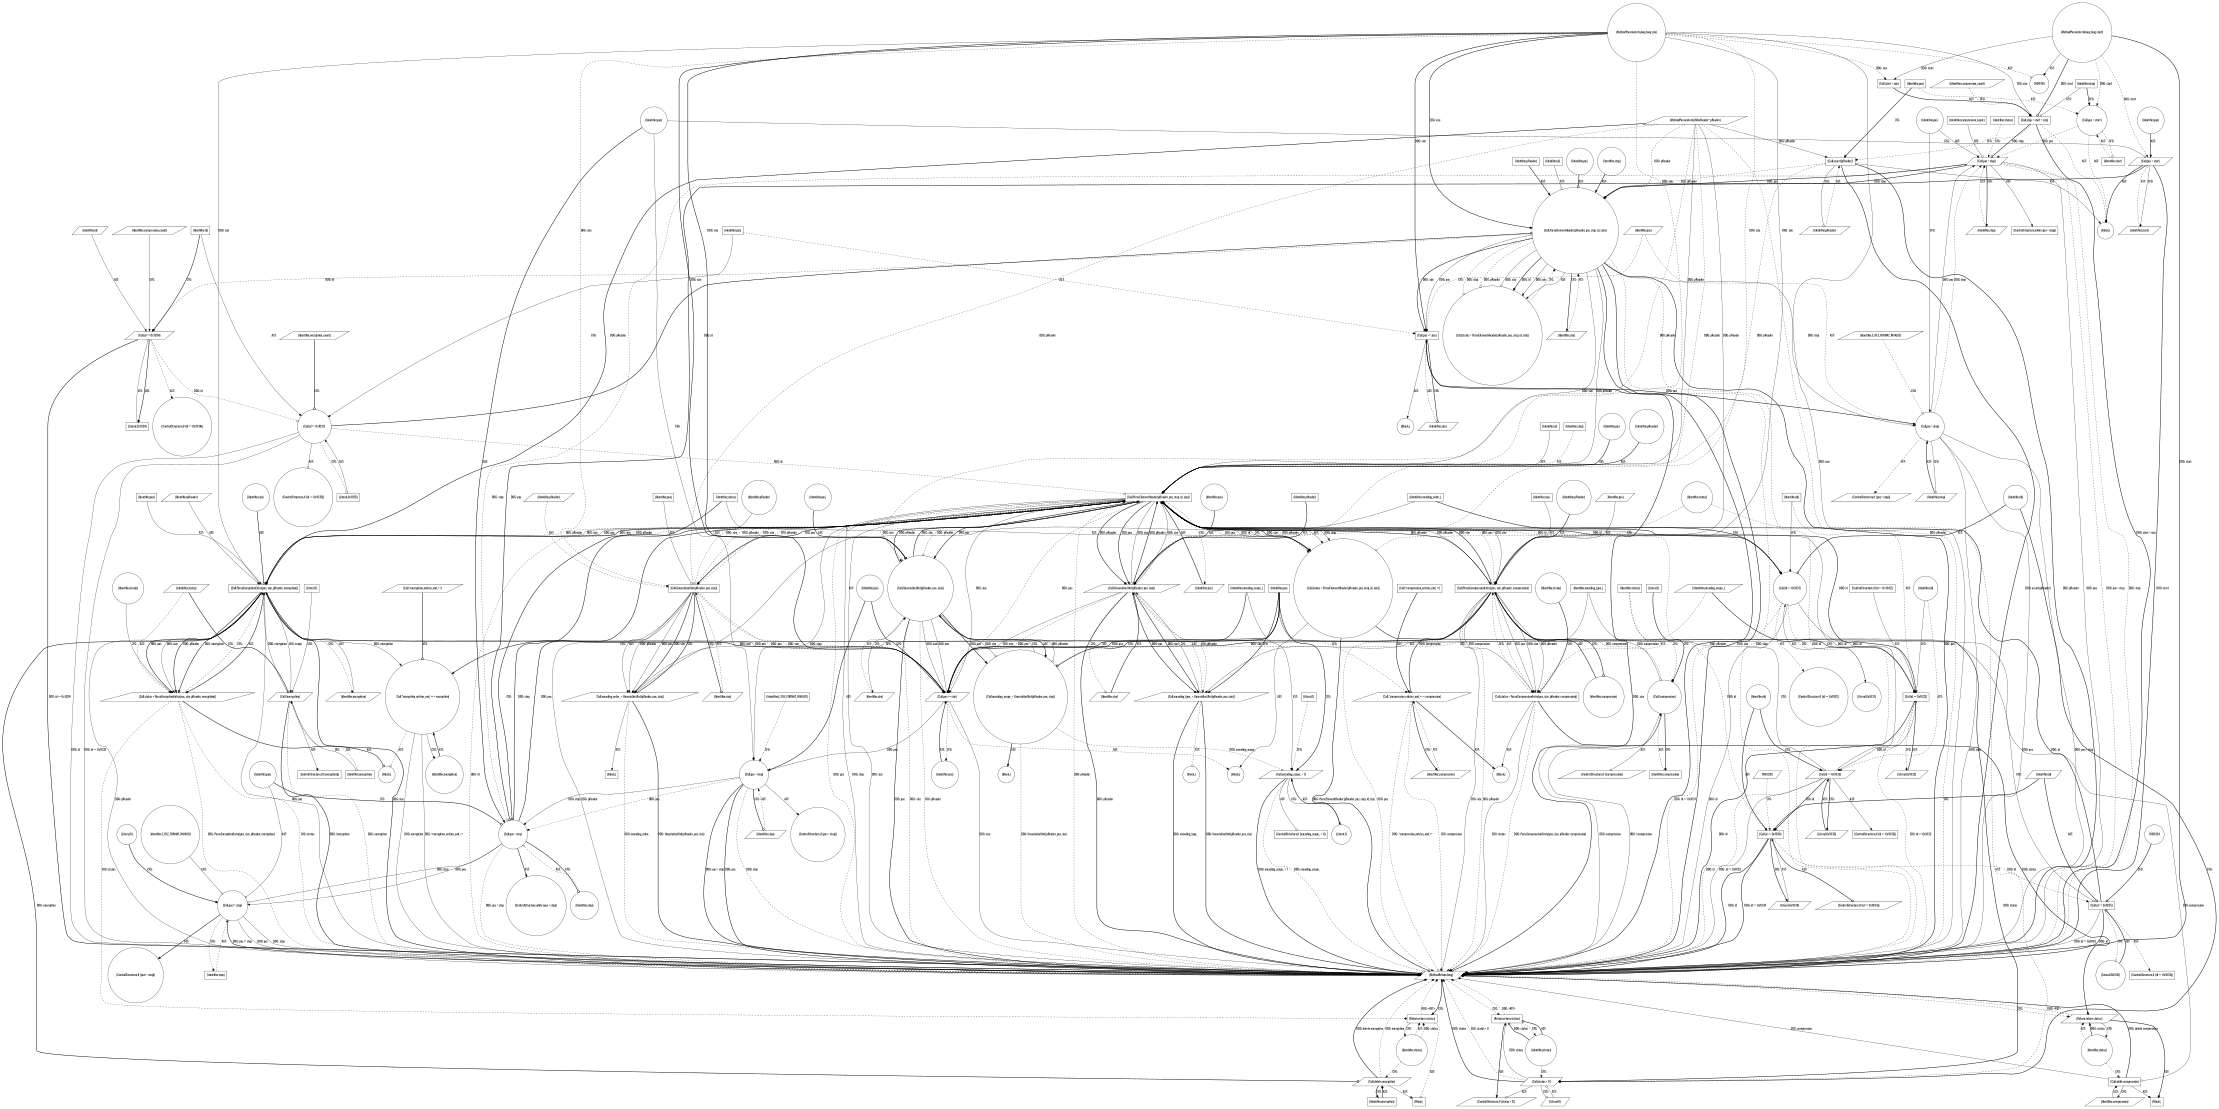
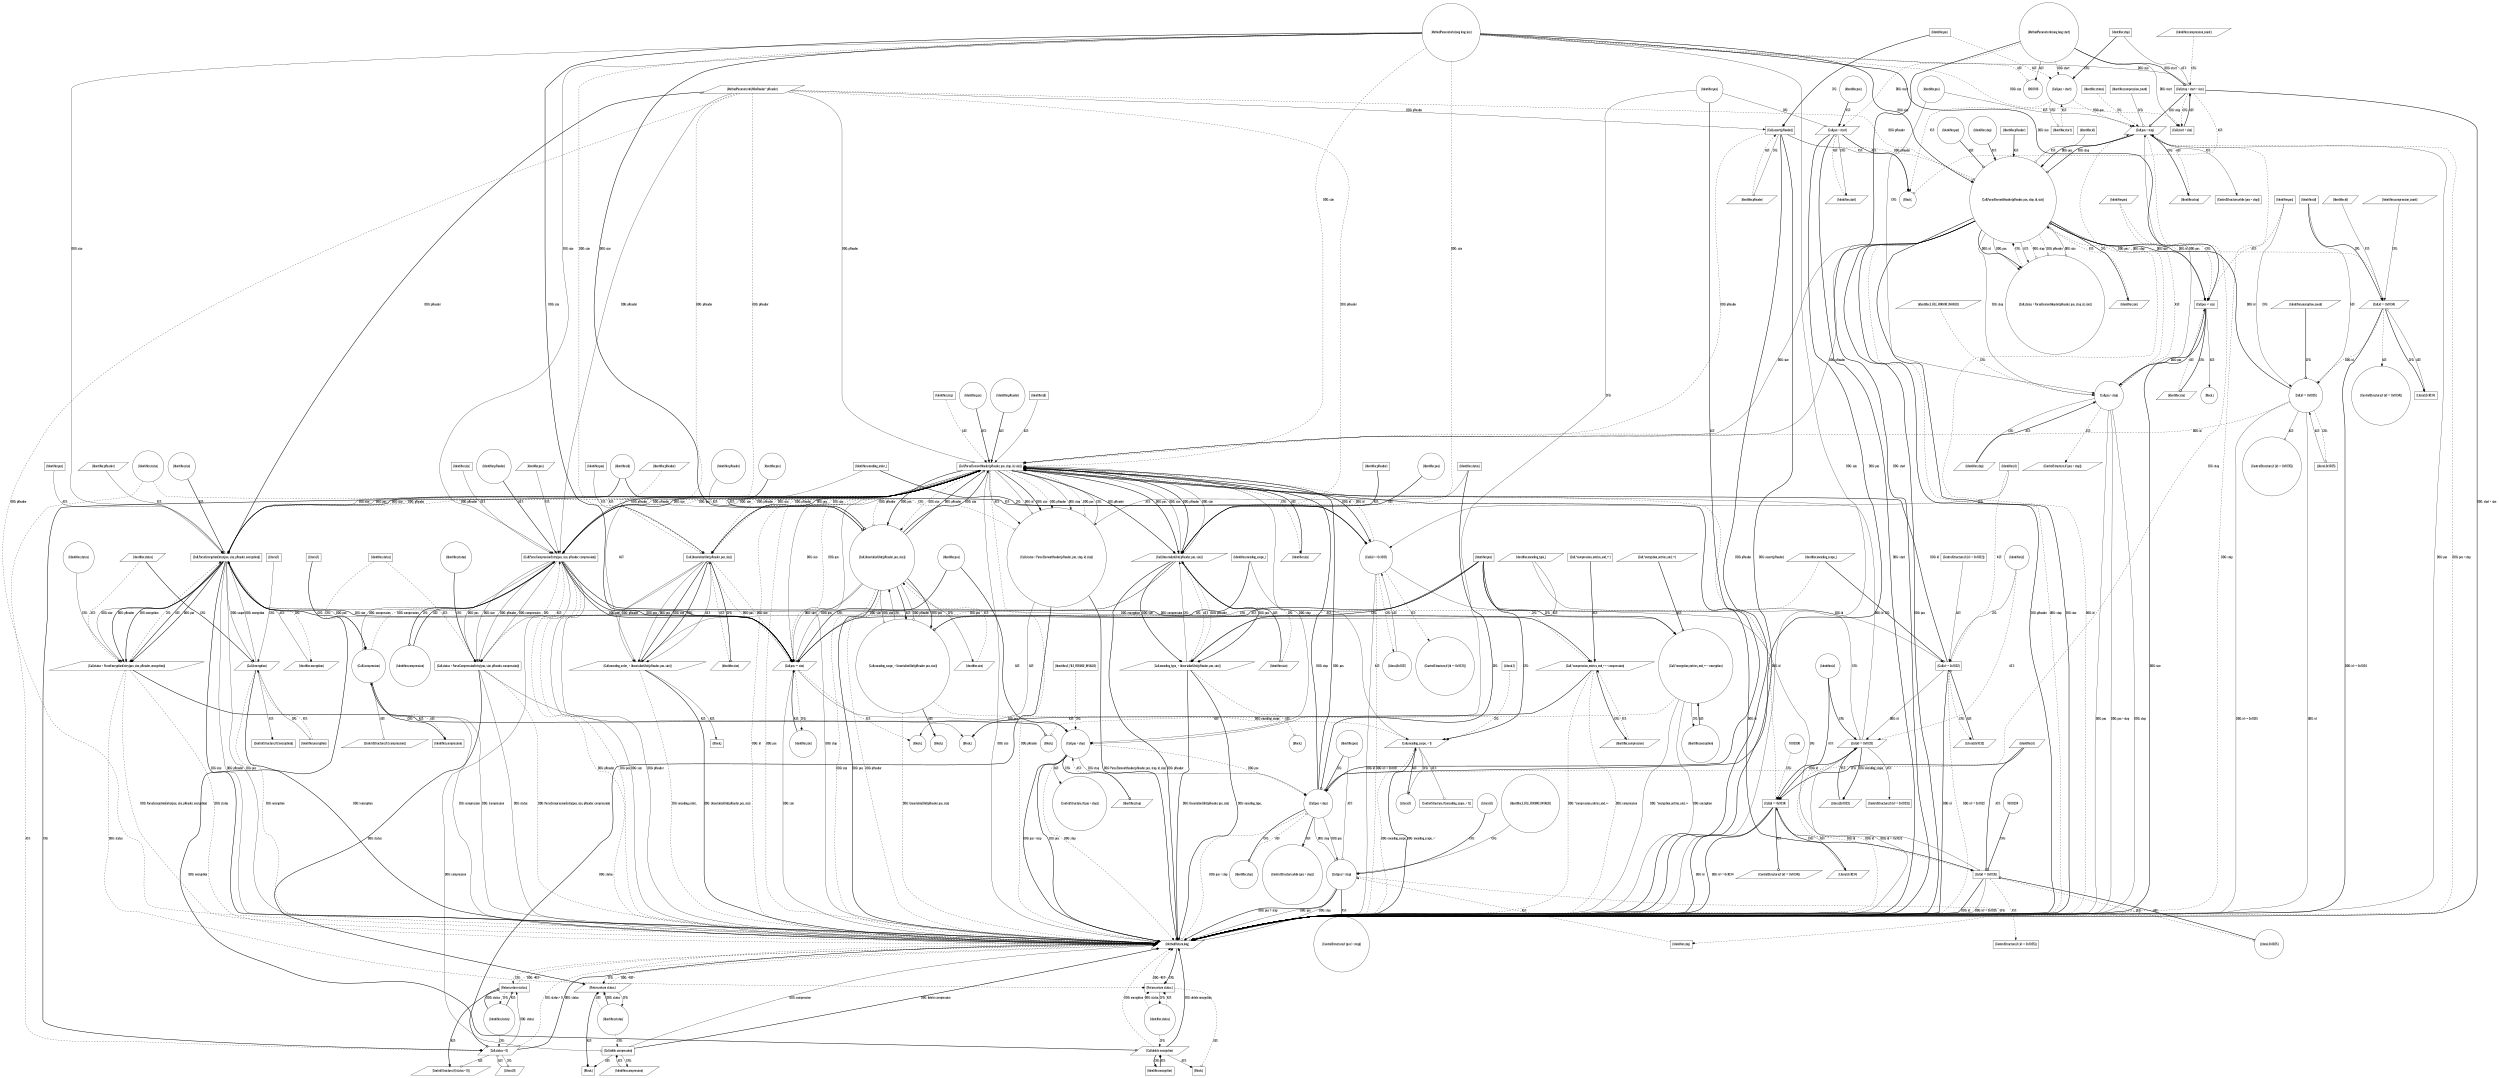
edge "(Call,stop = start + size)" -> "(Call,assert(pReader))": now "(Call,stop = start + size)" -> "(Call,start + size)"
node "(Identifier,encoding_type_)": shape box -> parallelogram
node "1000290": shape parallelogram -> circle
edge "(Call,id == 0x1033)" -> "(Literal,0x1033)": label "CFG: " -> "DDG: encoding_scope_"
